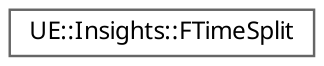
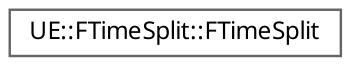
node "UE::Insights::FTimeSplit": label "UE::Insights::FTimeSplit" -> "UE::FTimeSplit::FTimeSplit"
